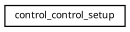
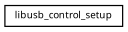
node "control_control_setup": label "control_control_setup" -> "libusb_control_setup"
